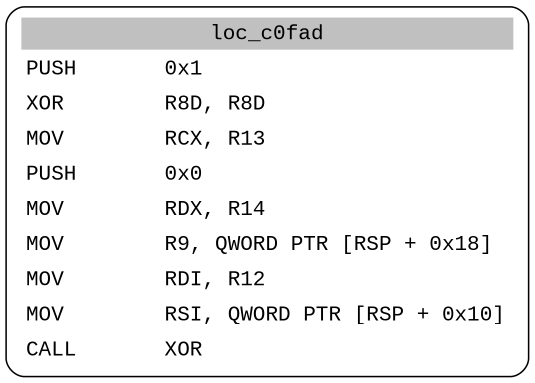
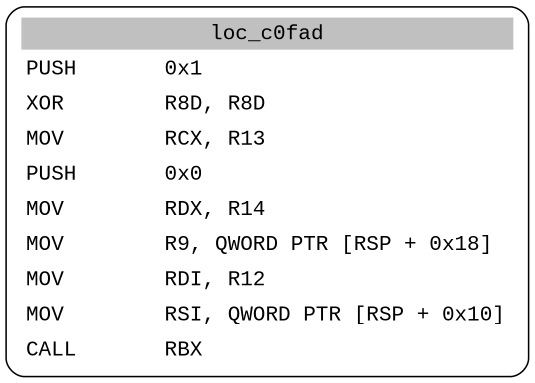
node "loc_c0fad": text "CALL       XOR" -> "CALL       RBX"
